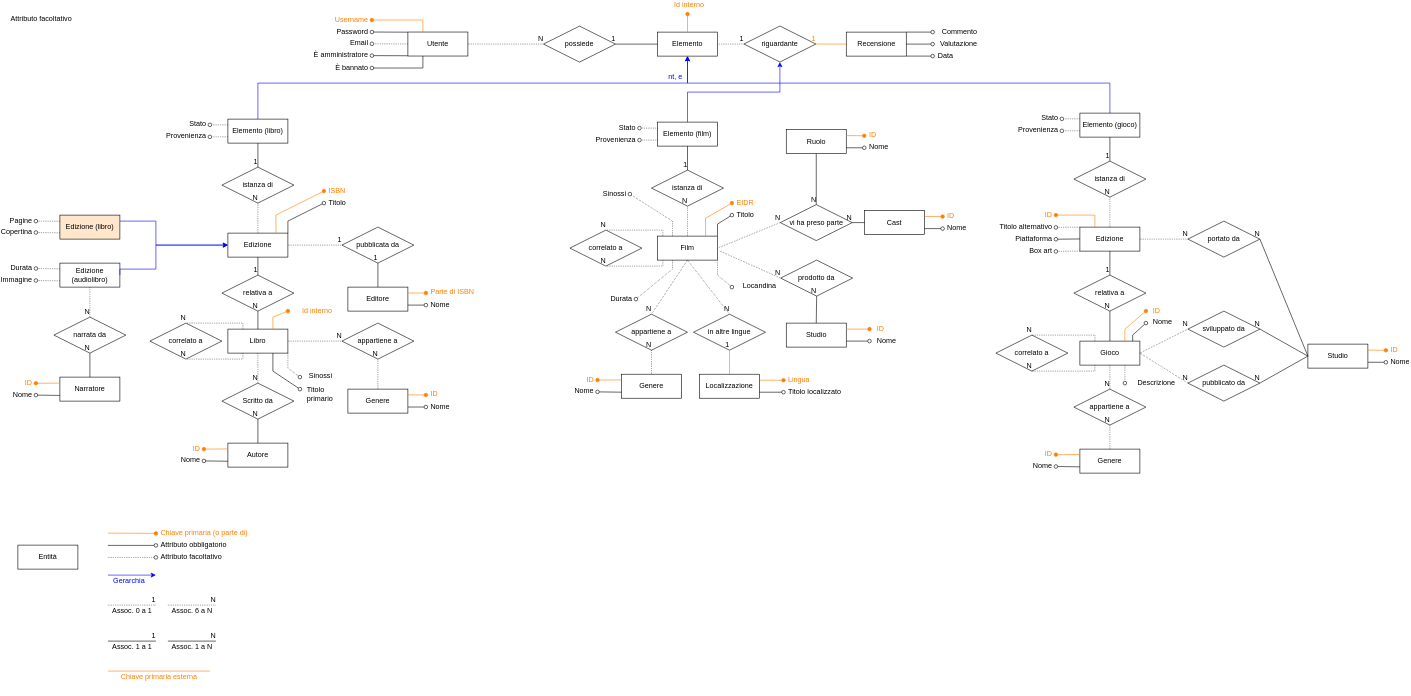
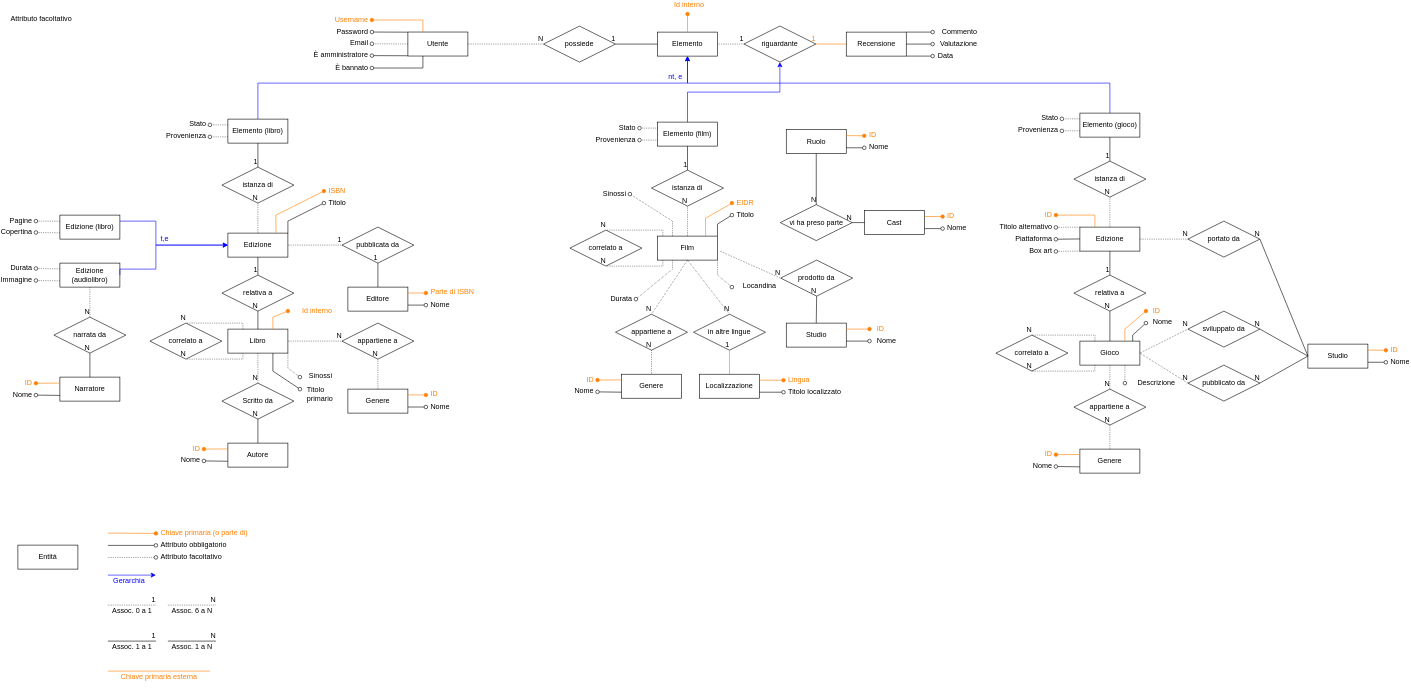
node "Edizione (libro)": fillcolor #ffe6cc -> #ffffff
edge "vi ha preso parte" -- "Film": removed, label "N"
node "t,e": added
